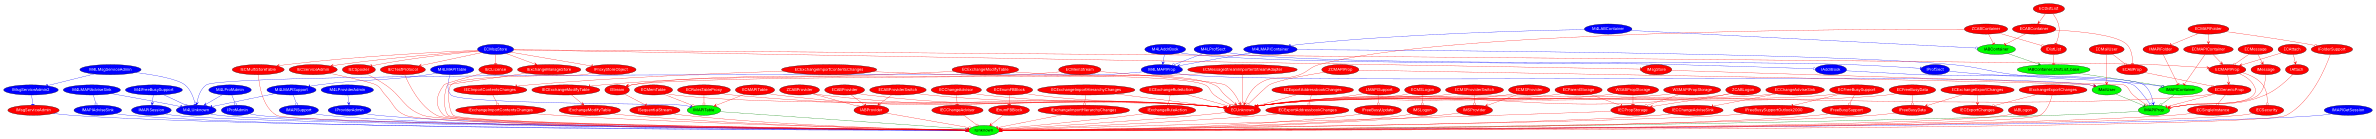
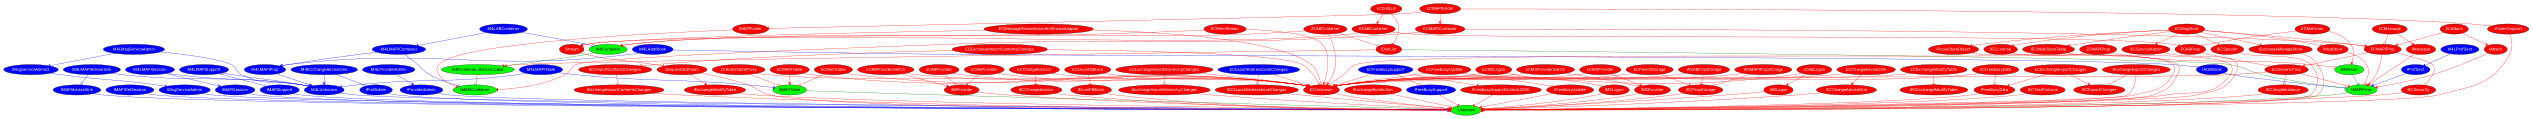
node "ECMsgStore": fillcolor blue -> red
edge "ECMsgStore" -> "IECTestProtocol": removed
edge "M4LProfSect" -> "M4LMAPIProp": removed
edge "ZCMAPIProp" -> "IMailUser": arrowhead vee -> odot
edge "M4LMAPIProp" -> "IMailUser": removed
edge "M4LMAPITable" -> "M4LMAPISupport": now "M4LMAPITable" -> "M4LUnknown"
node "M4IFreeBusySupport": label "M4IFreeBusySupport" -> "M4LMAPISession"
node "M4LProfAdmin": label "M4LProfAdmin" -> "M4ECChangeAdviseSink"
node "ECExchangeRuleAction": removed
node "ECExportAddressbookChanges": fillcolor red -> blue
node "LMAPISupport": label "LMAPISupport" -> "ECFreeBusyUpdate"
node "ECFreeBusySupport": fillcolor red -> blue
edge "IECExchangeModifyTable" -> "IExchangeModifyTable": now "ISequentialStream" -> "IExchangeModifyTable"
edge "IMAPIContainer" -> "IMAPIProp": now "IDistList" -> "IMAPIProp"
edge "ZCABLogon" -> "IECPropStorage": now "ZCABLogon" -> "IABLogon"
edge "ECChangeAdviseSink" -> "IECChangeAdviseSink": arrowhead tee -> vee
node "IMsgServiceAdmin": fillcolor red -> blue
node "IFreeBusySupport": fillcolor red -> blue
